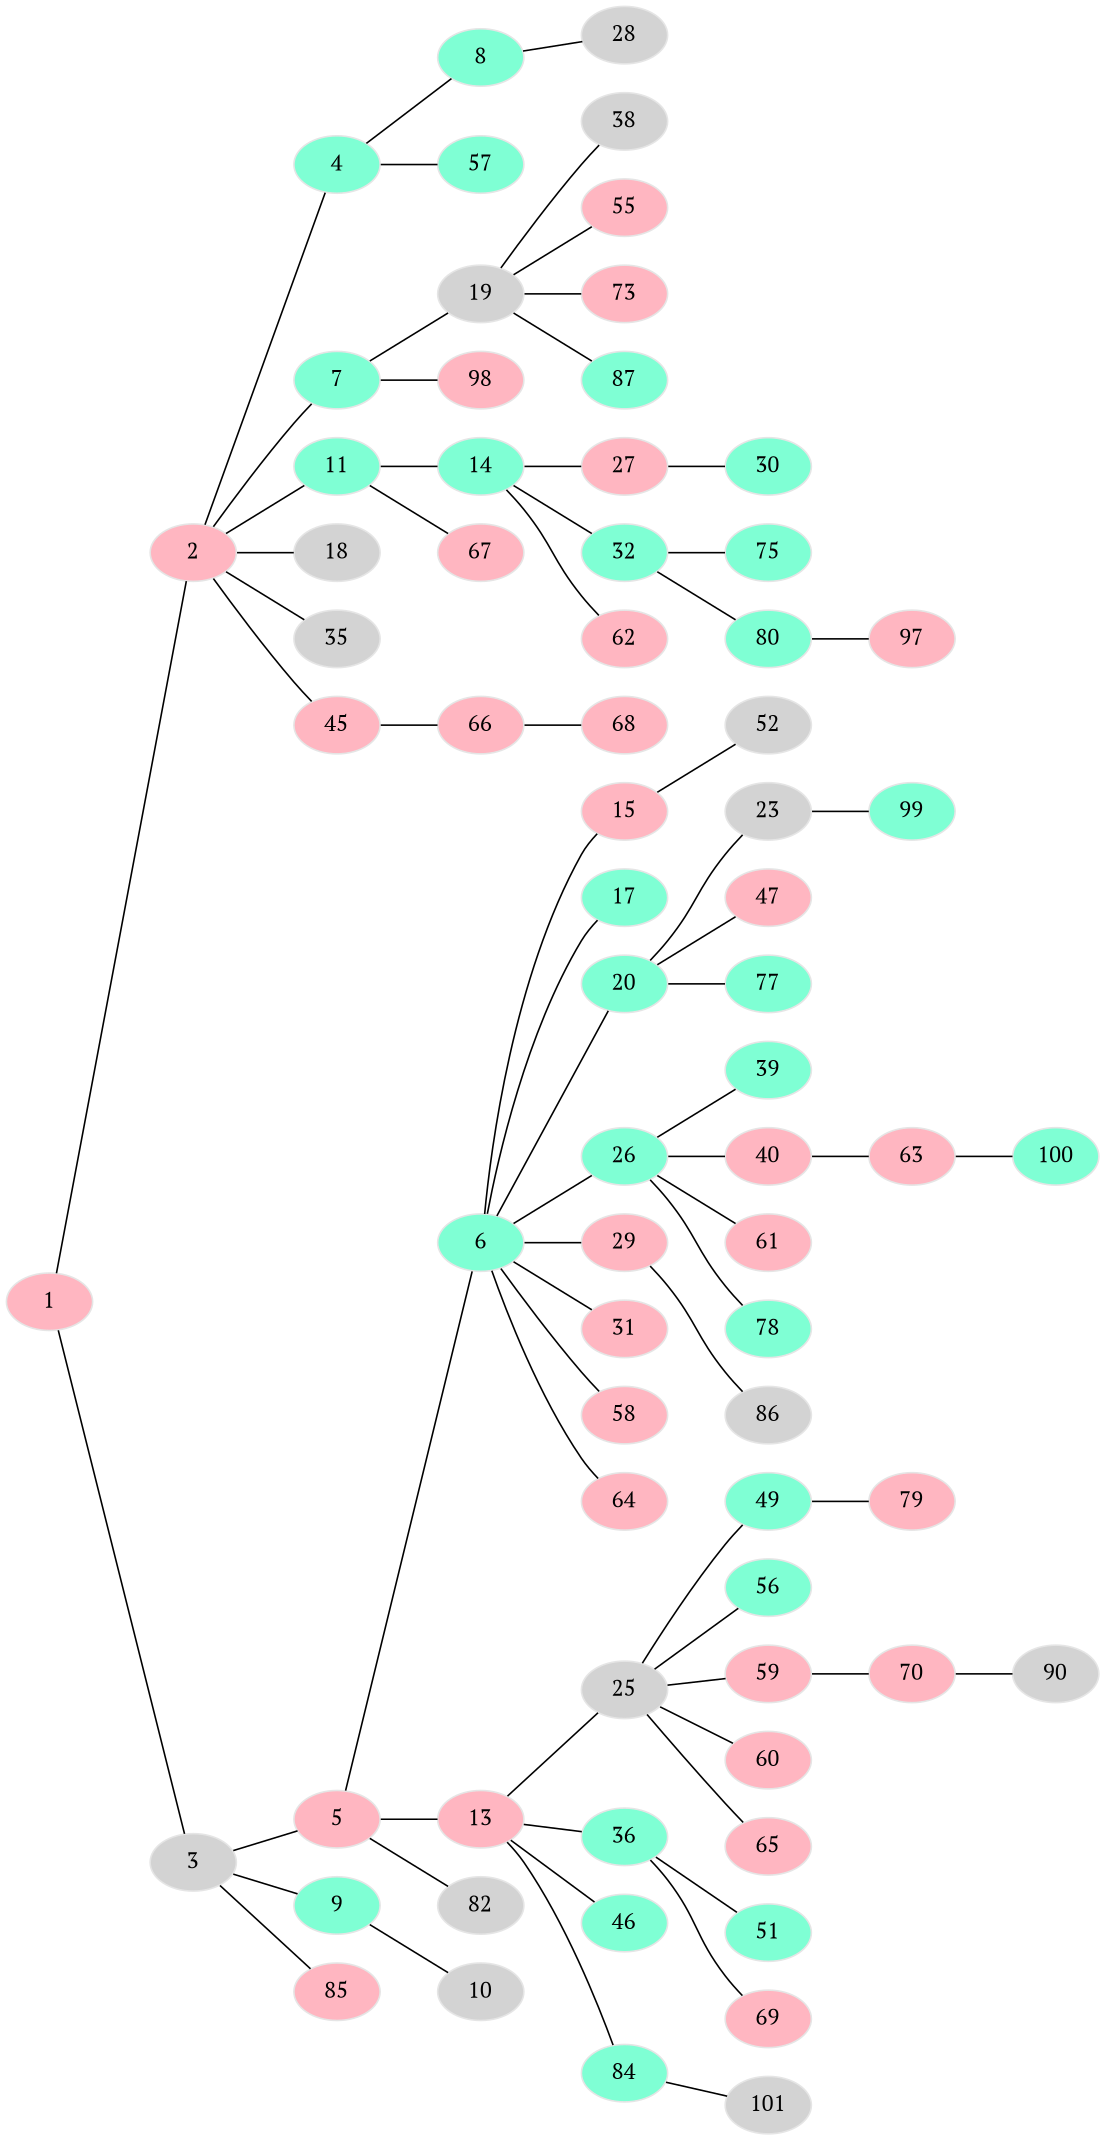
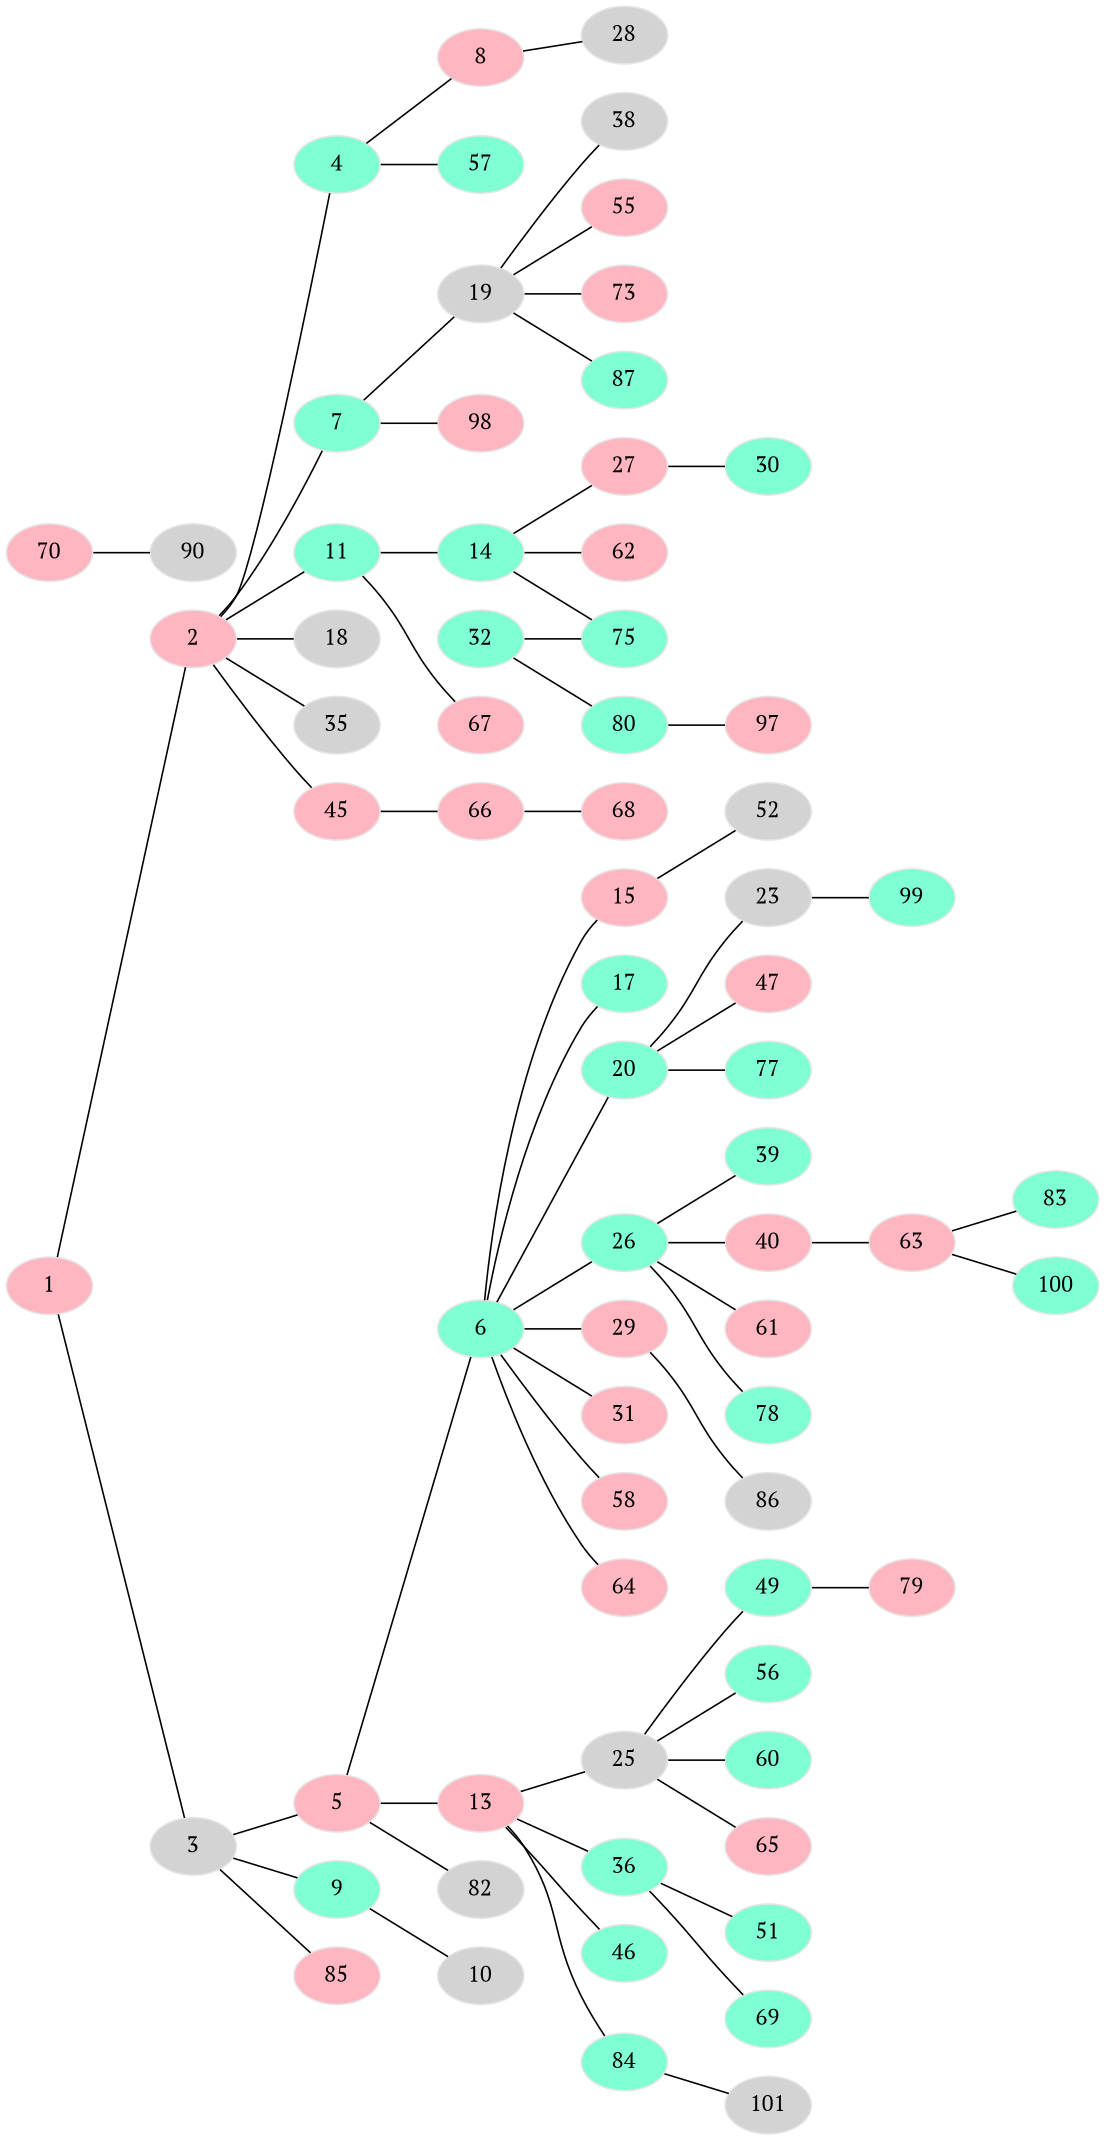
node "8": fillcolor aquamarine -> lightpink
edge "14" -- "32": now "14" -- "75"
node "83": added
node "59": removed
node "60": fillcolor lightpink -> aquamarine
node "69": fillcolor lightpink -> aquamarine
